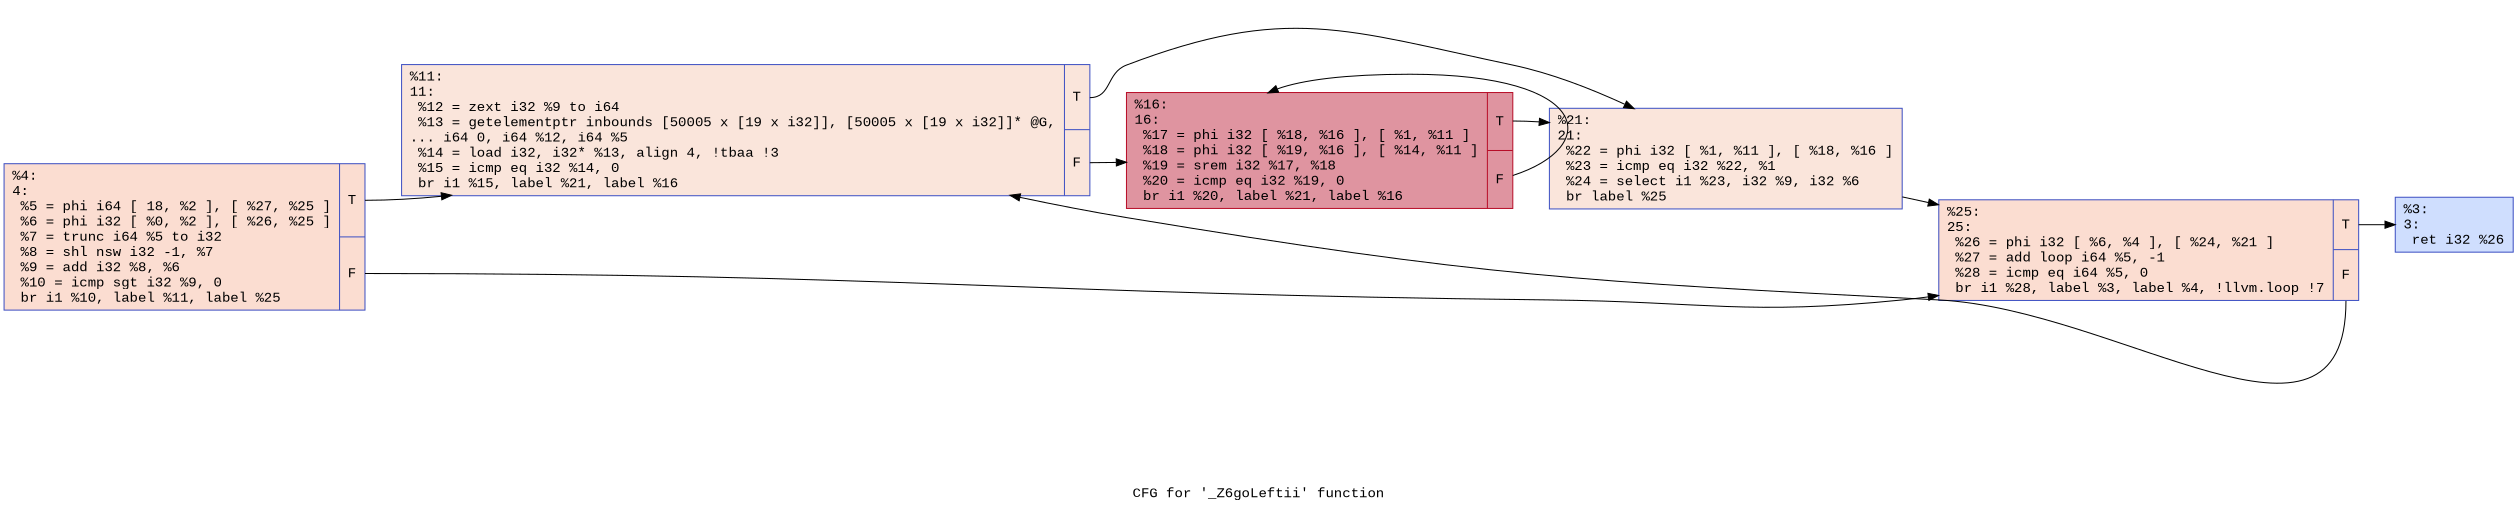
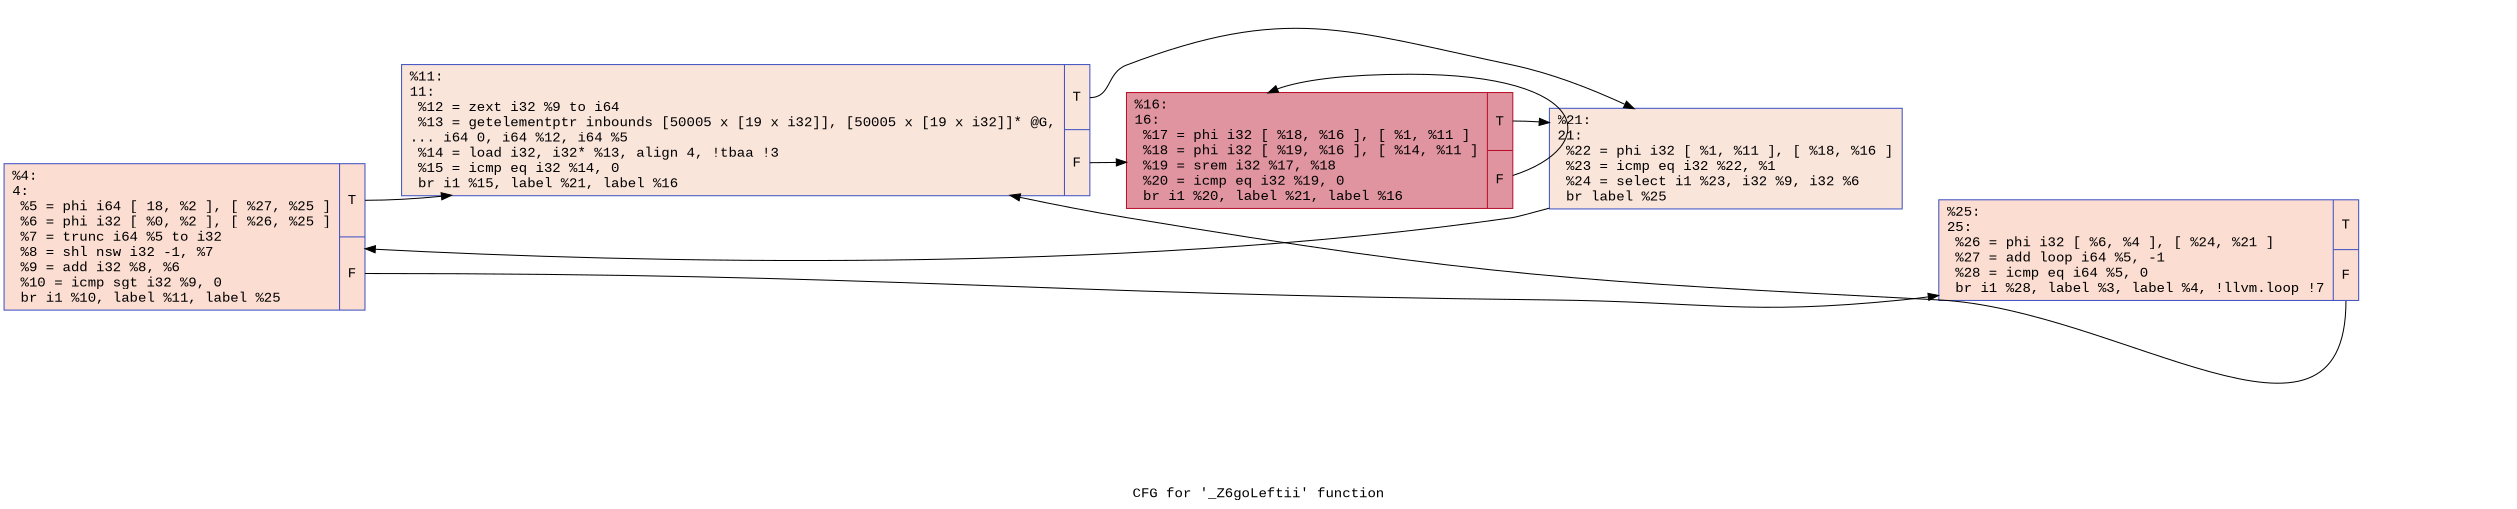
edge "%21:" -> "%25:": now "%21:" -> "%4:"
node "%3:": removed
